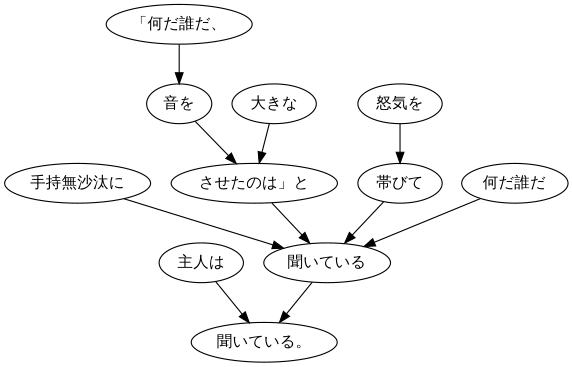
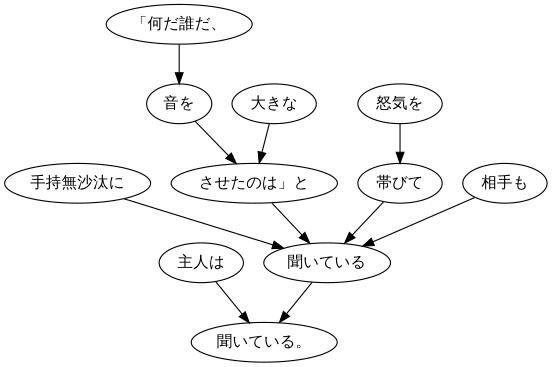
node "何だ誰だ": label "何だ誰だ" -> "相手も"
